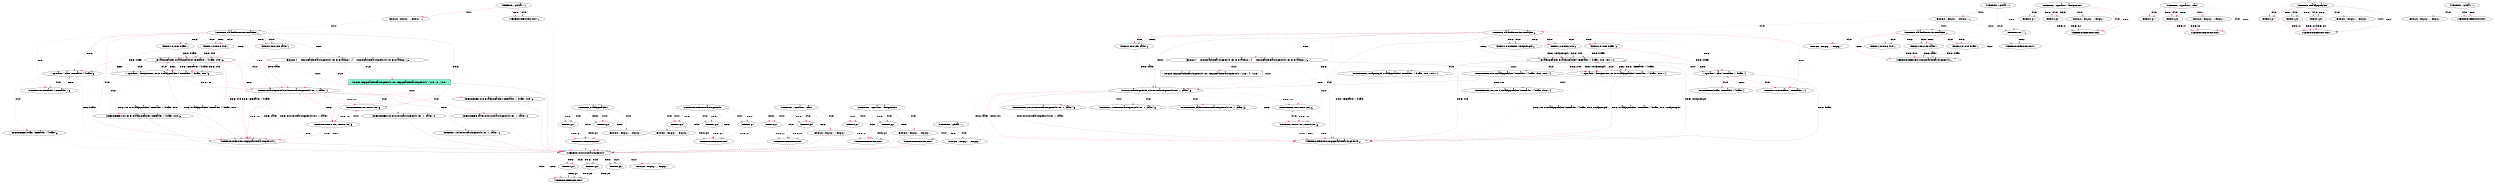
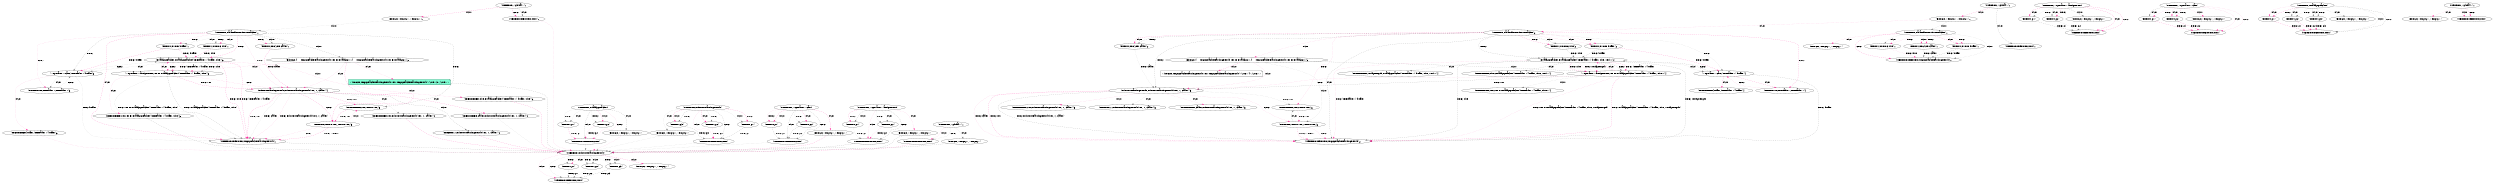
node "(UNKNOWN,),))": removed
node "(PARAM,BOOLEAN verifyLength)": removed
